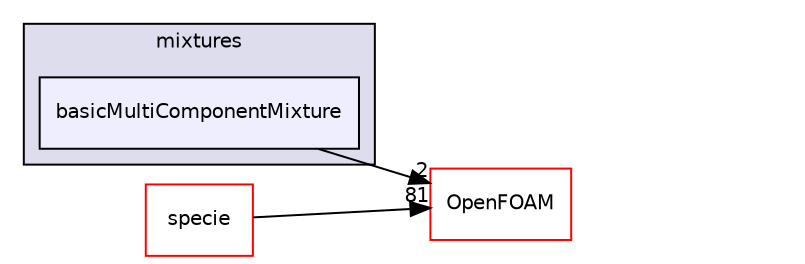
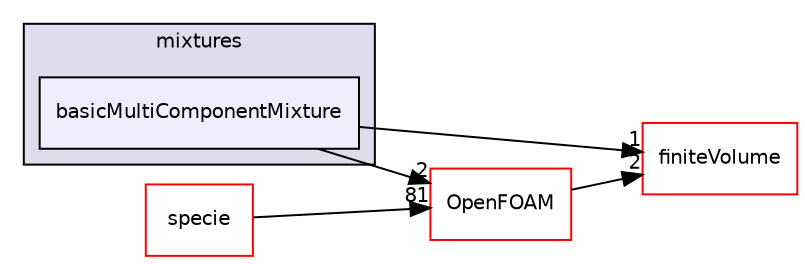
node "finiteVolume": added
